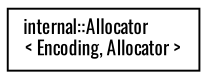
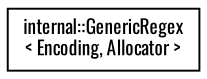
node "internal::Allocator < Encoding, Allocator >": label "internal::Allocator < Encoding, Allocator >" -> "internal::GenericRegex < Encoding, Allocator >"
